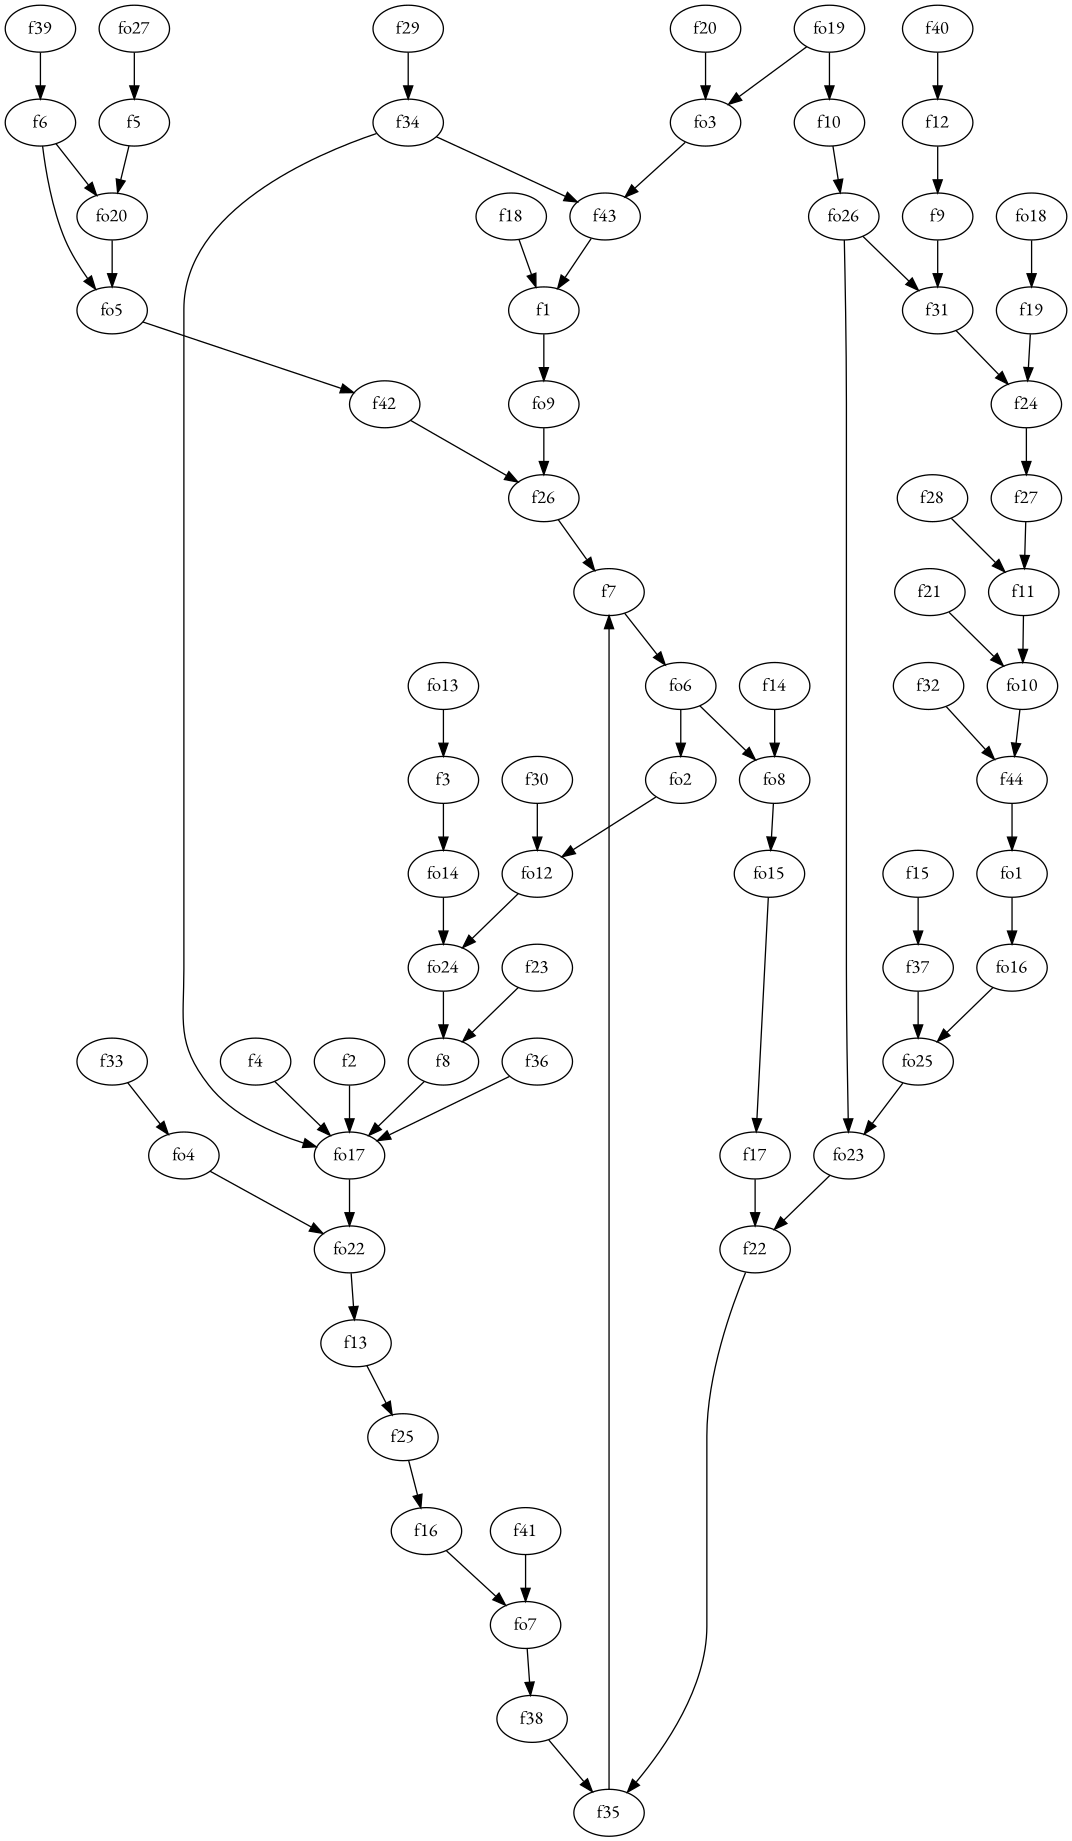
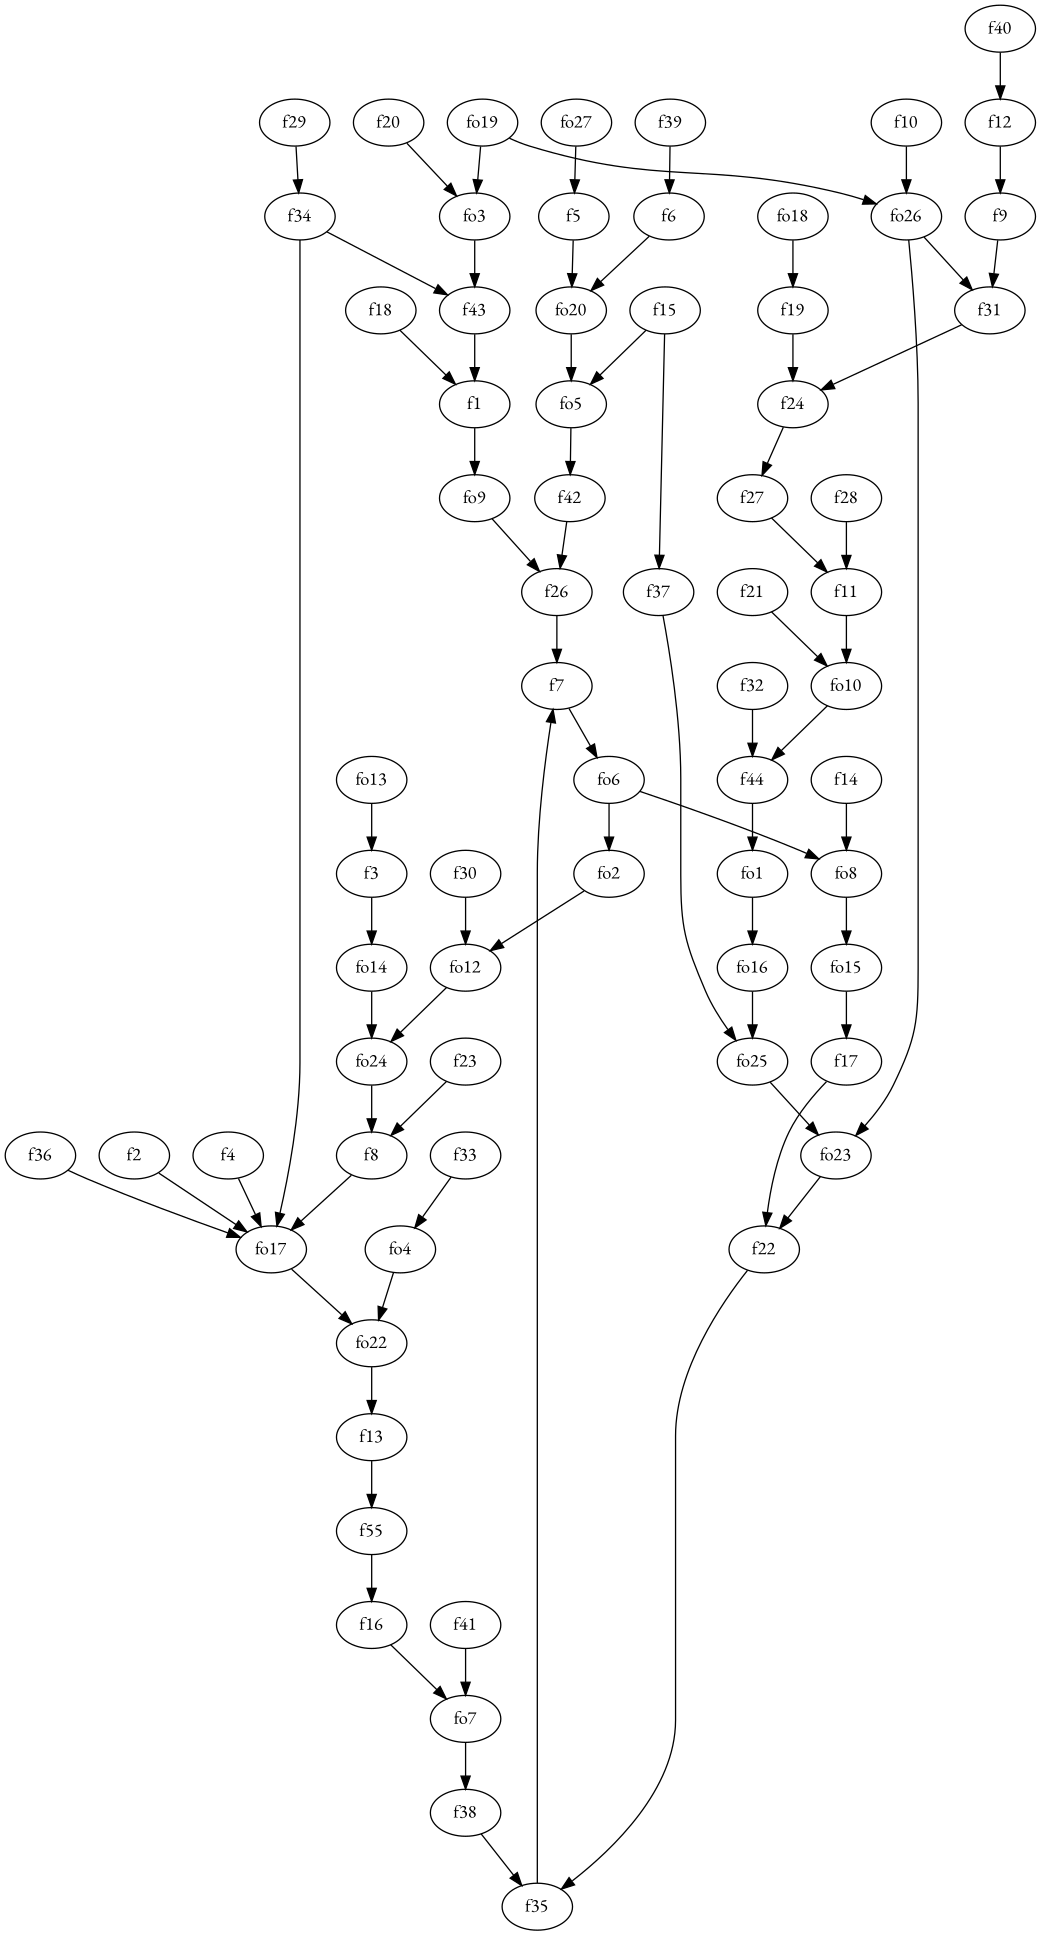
edge "fo19" -> "f10": now "fo19" -> "fo26"
edge "f6" -> "fo5": now "f15" -> "fo5"
node "f25": label "f25" -> "f55"
